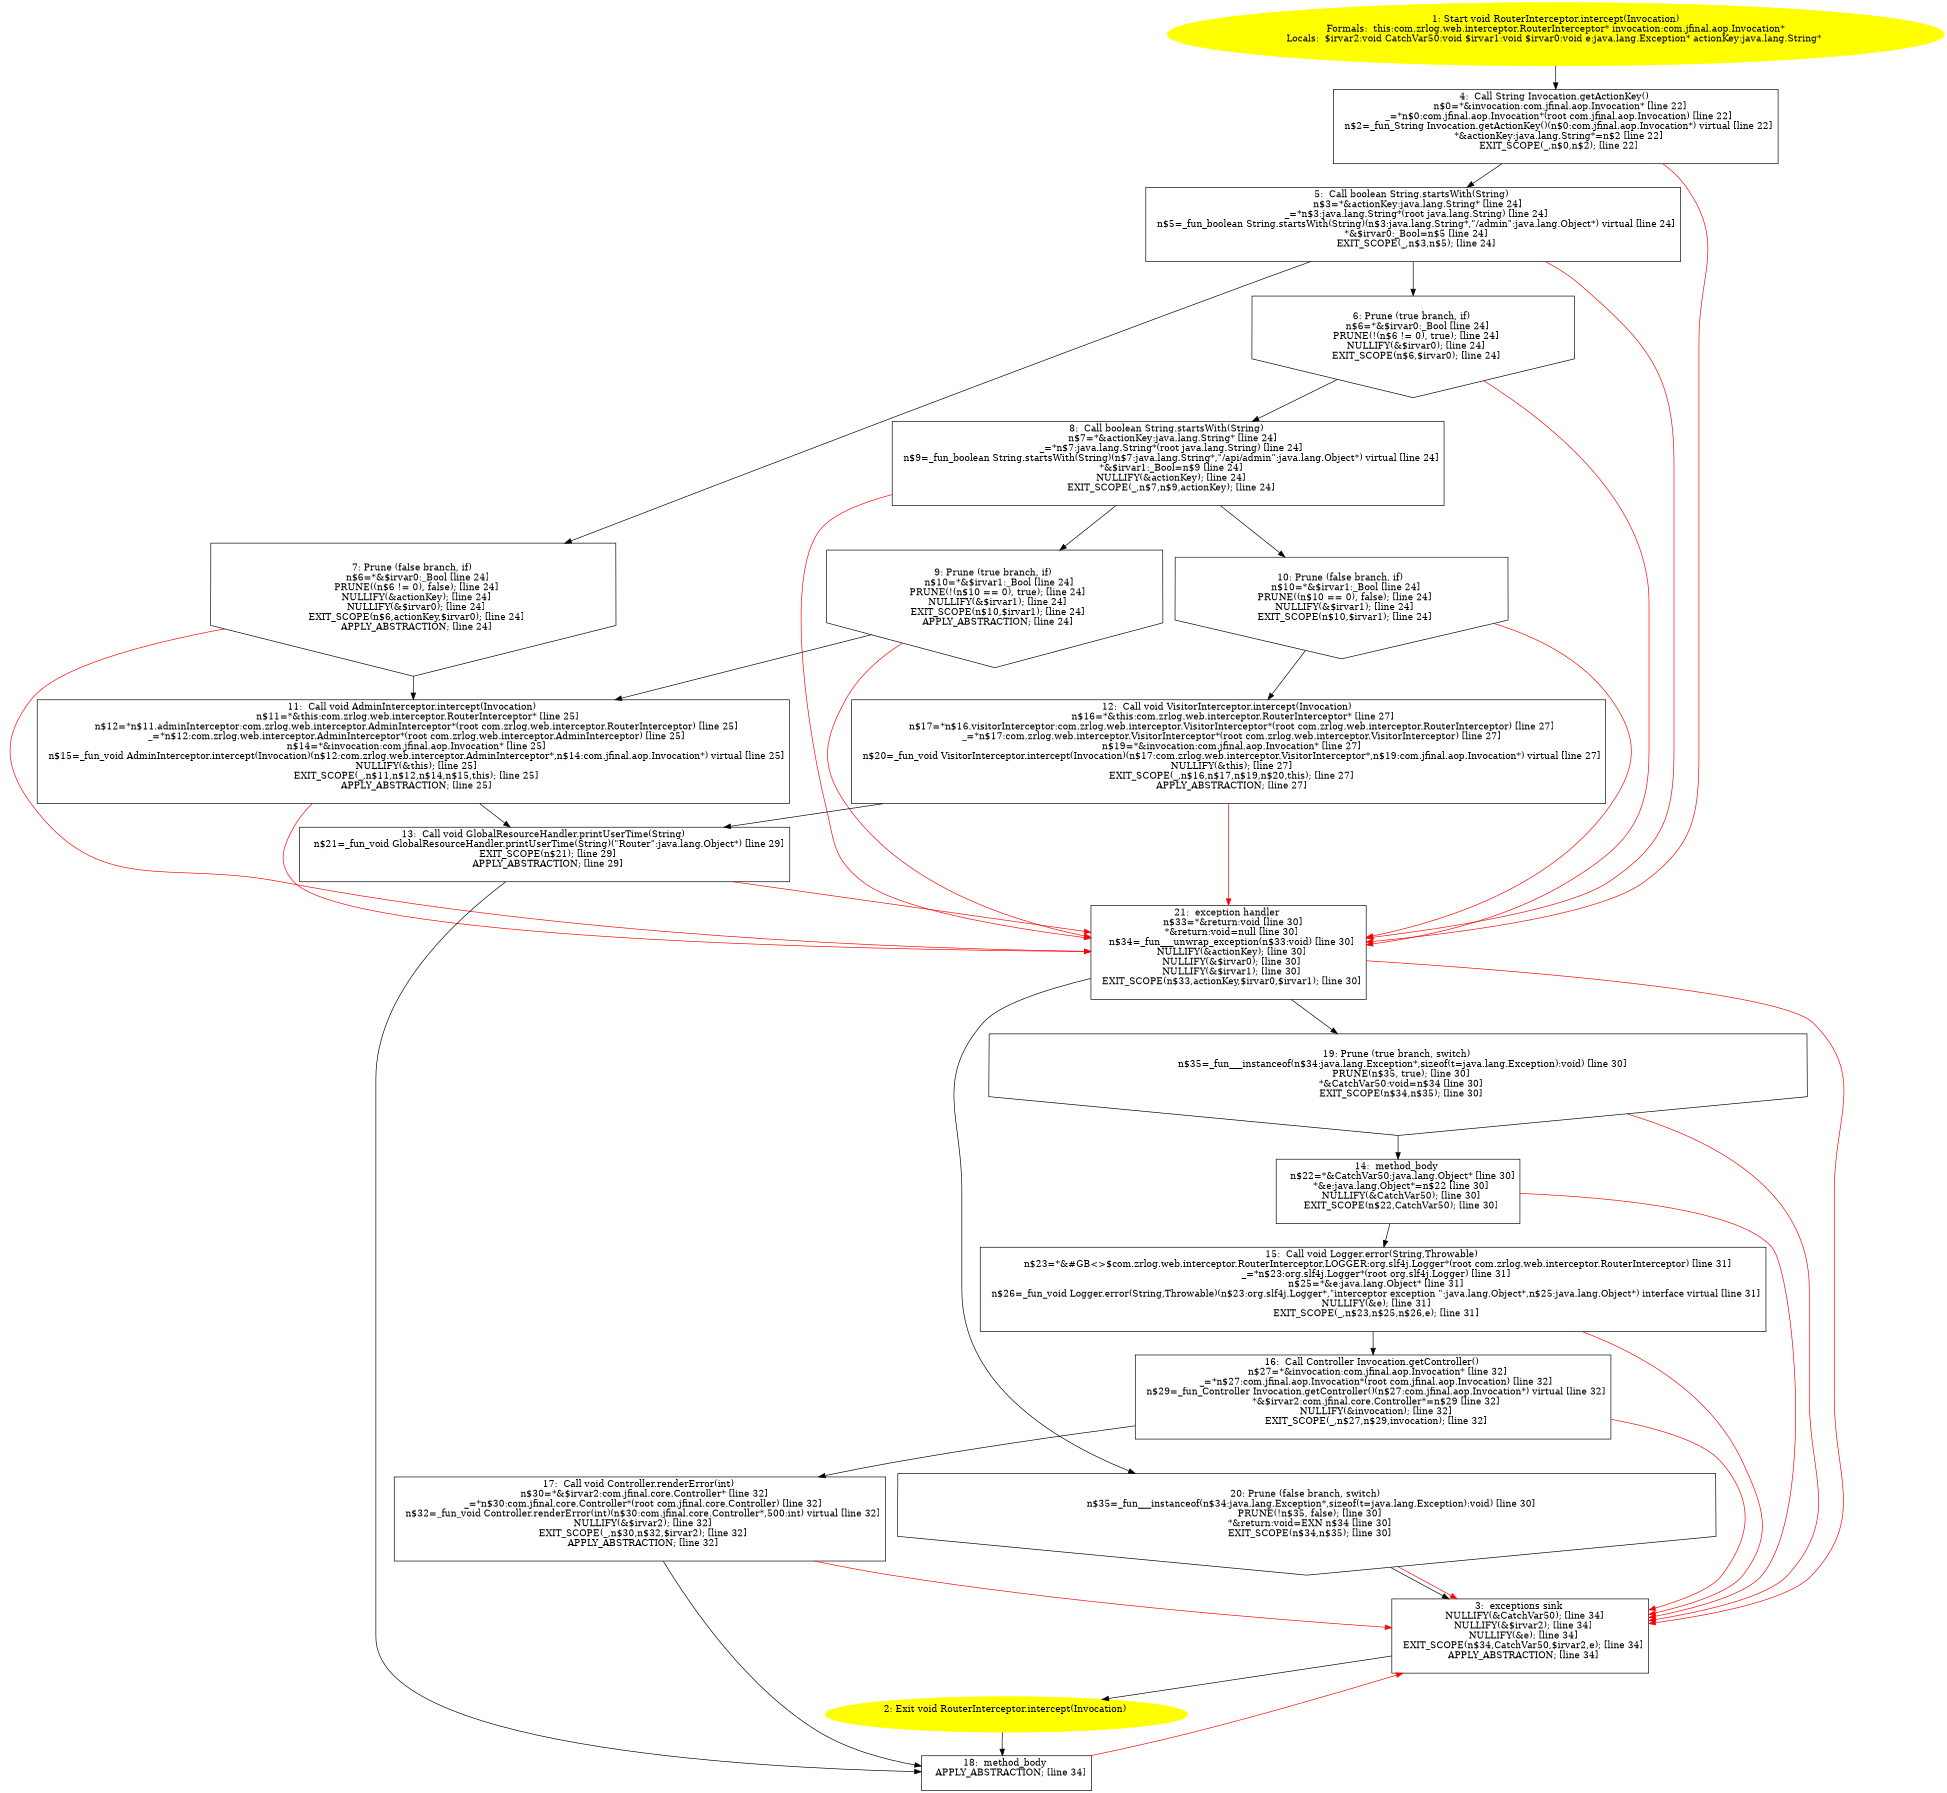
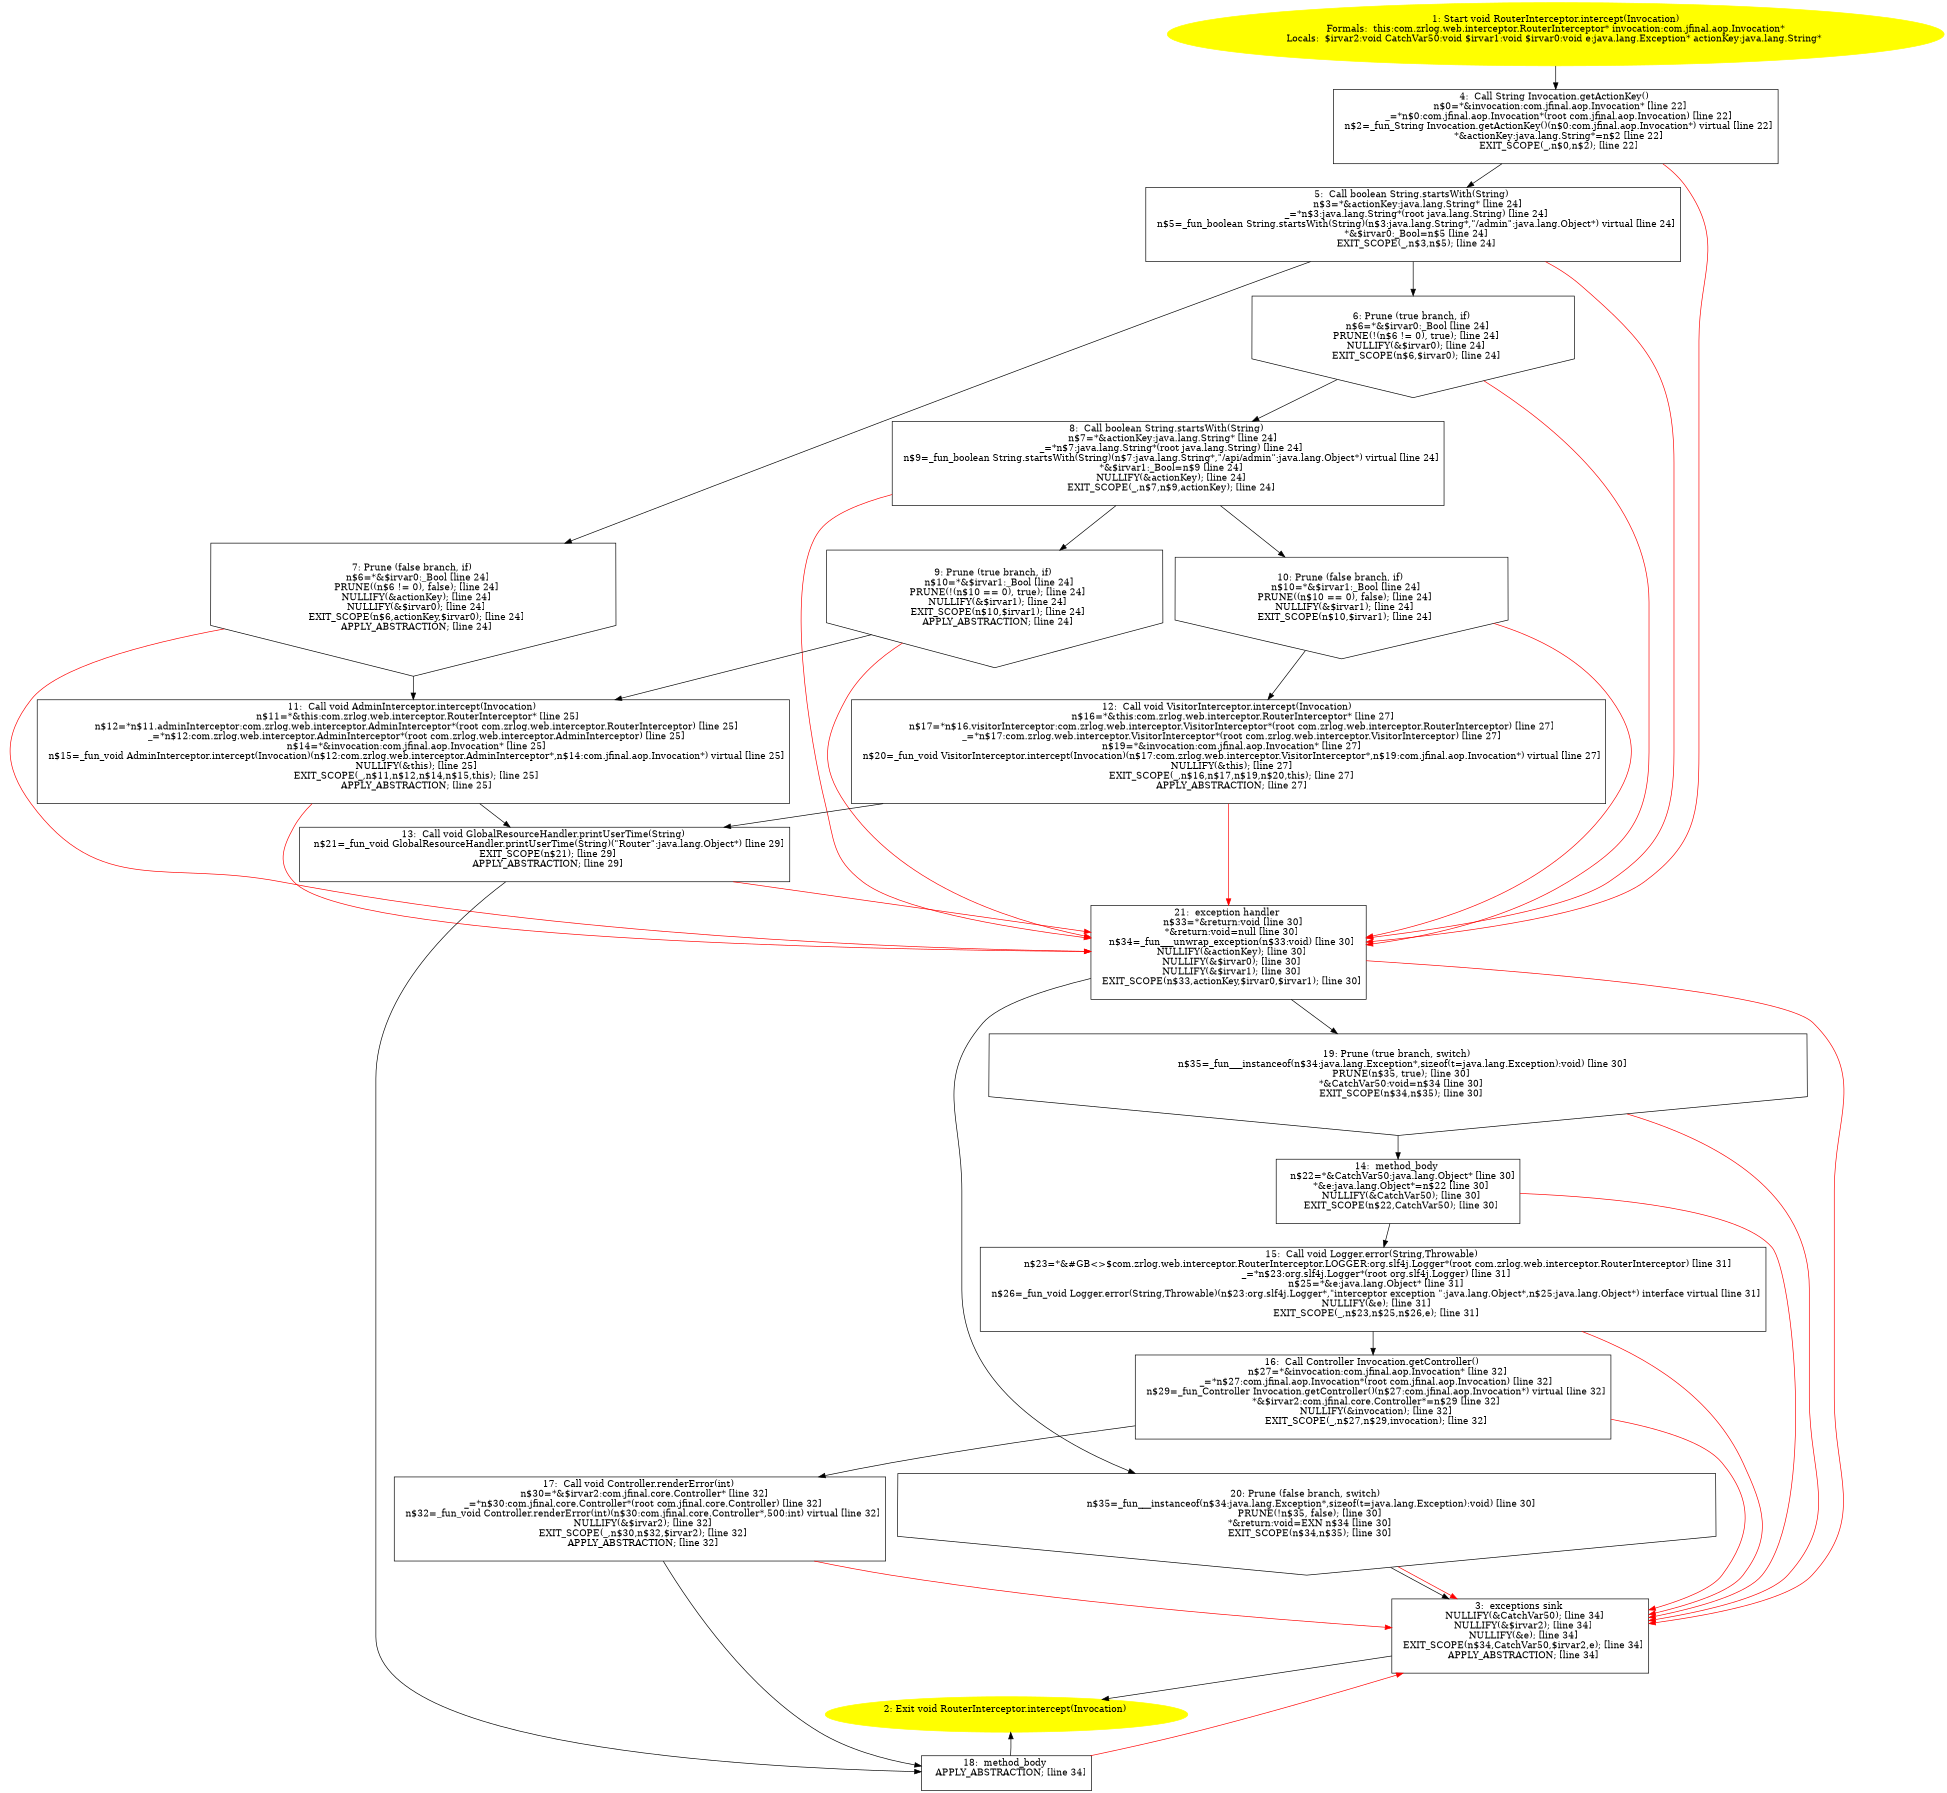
edge "2: Exit void RouterInterceptor.intercept(Invocation)" -> "18:  method_body APPLY_ABSTRACTION; [line 34]": reversed
